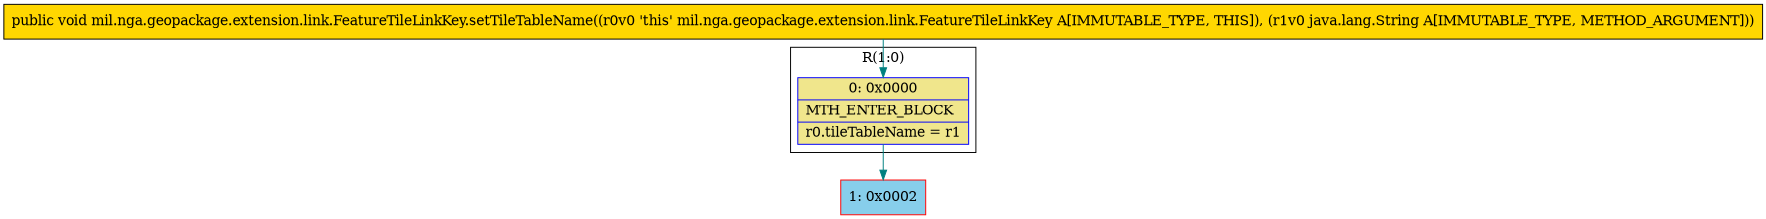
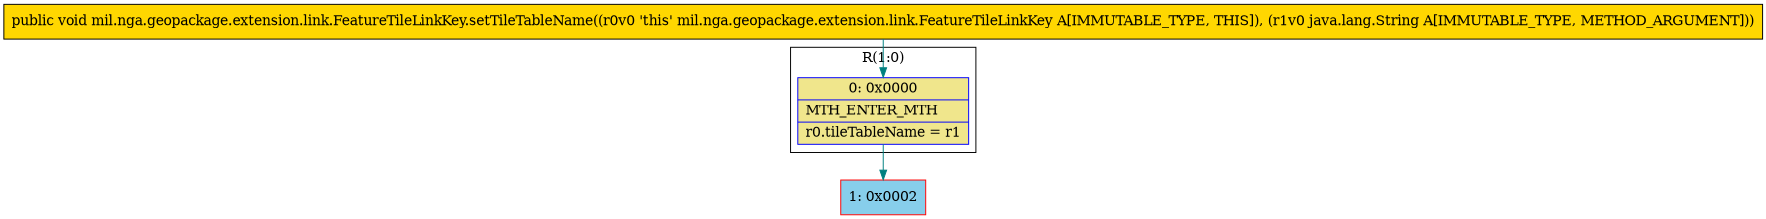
node "0: 0x0000": text "MTH_ENTER_BLOCK" -> "MTH_ENTER_MTH"
